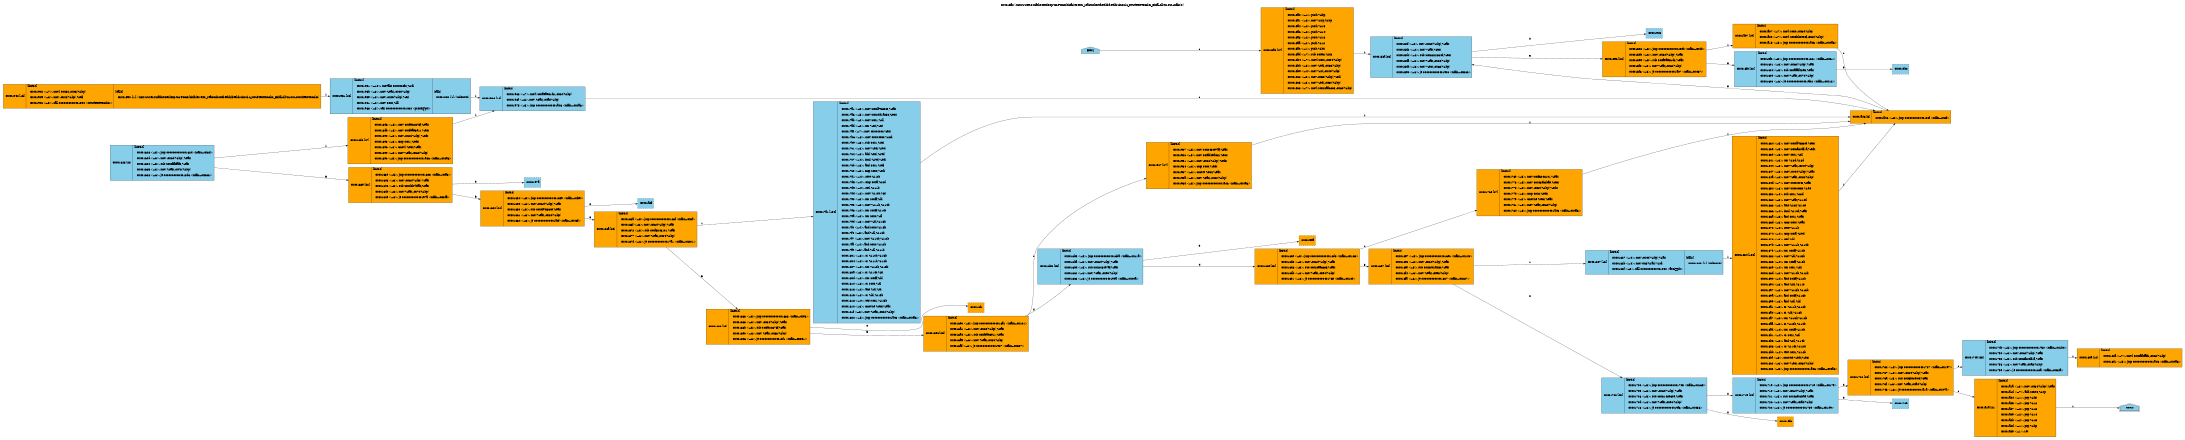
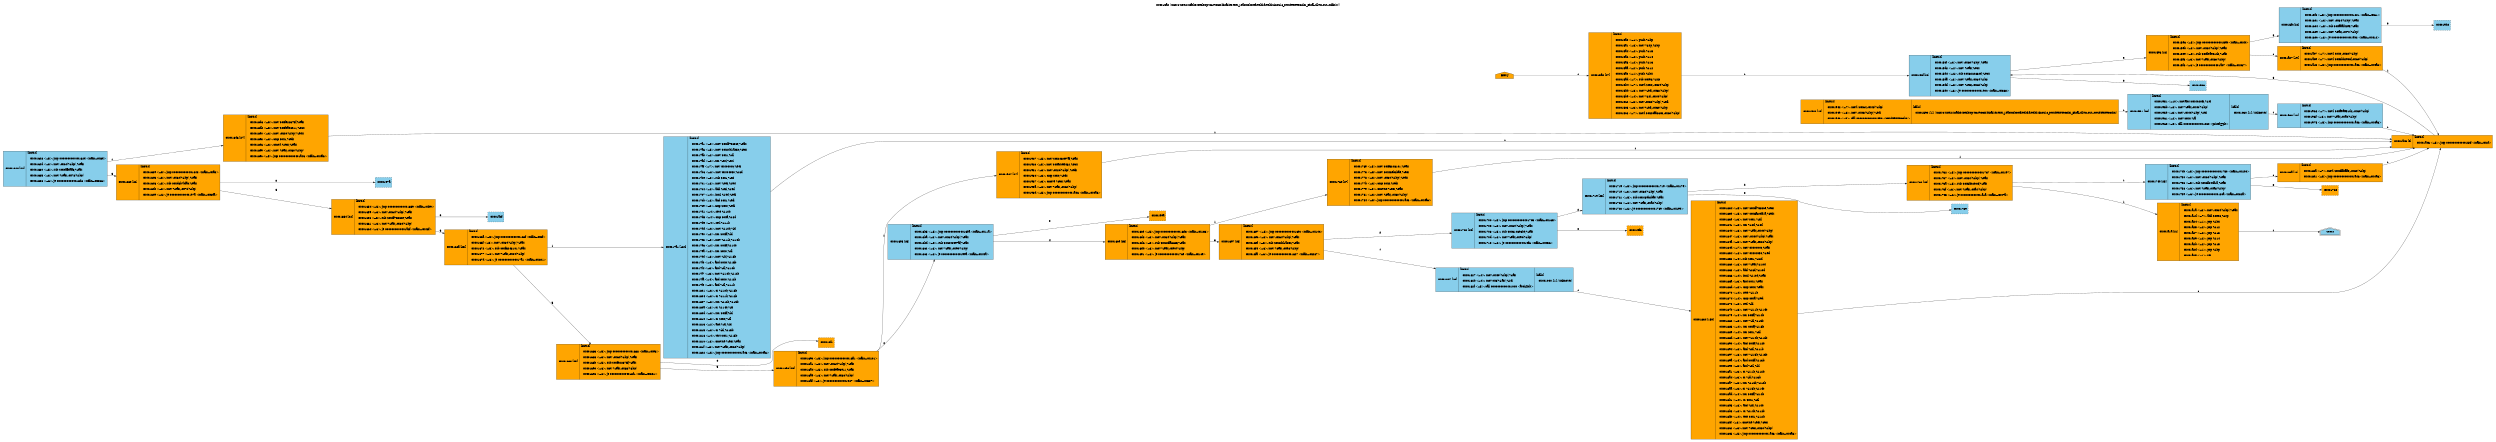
node "Entry": fillcolor skyblue -> orange
edge "0x4018d6 [27]" -> "0x401968 [18]": now "0x4018d6 [27]" -> "0x401a46 [5]"
edge "0x4018ca [12]" -> "0x401a46 [5]": added, label "1"
node "0x401764": added
